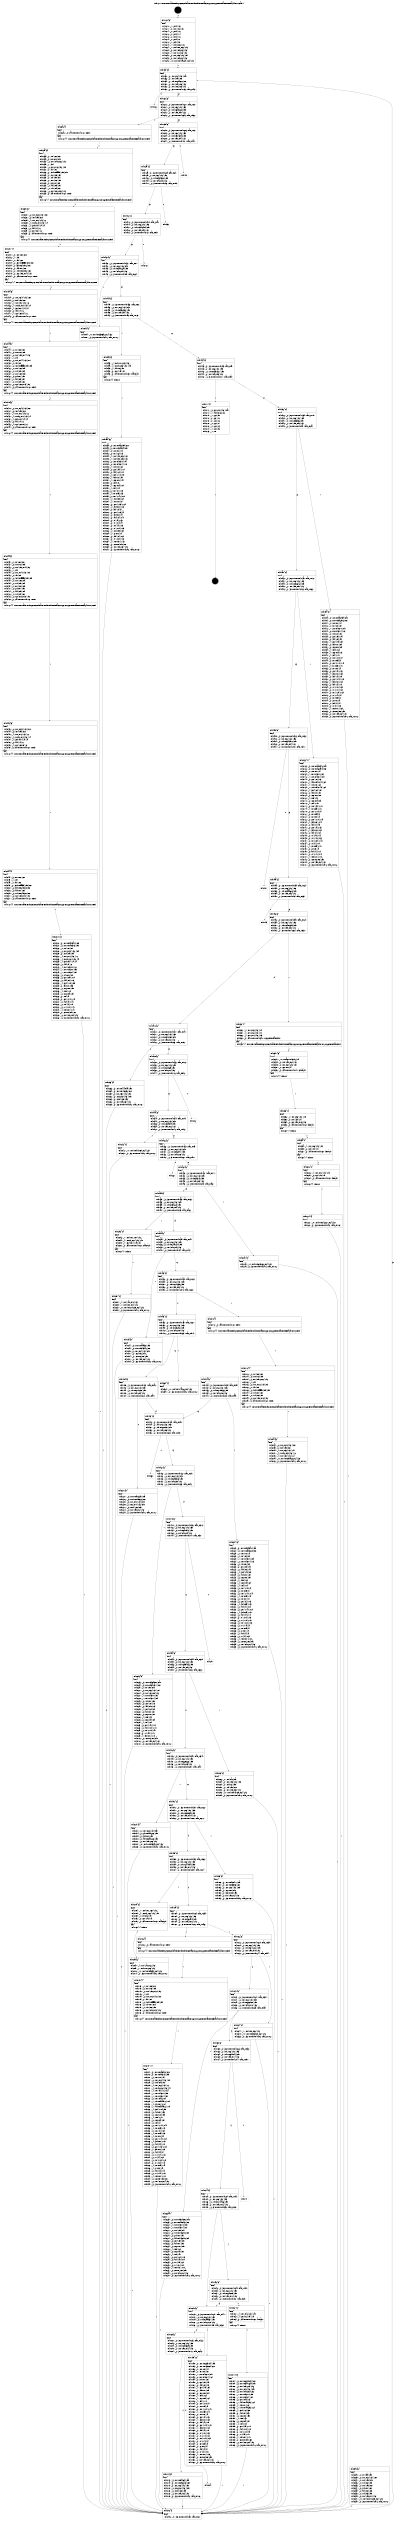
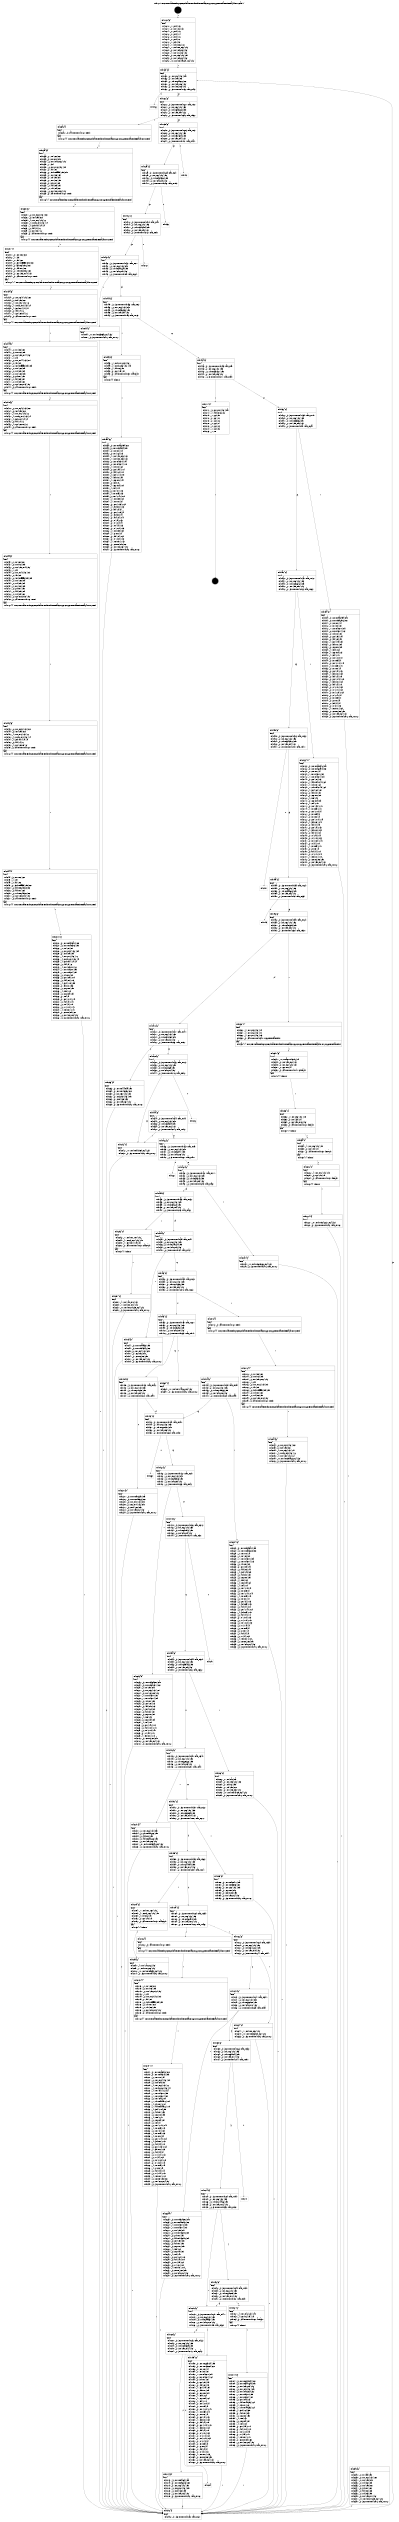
edge "0x401a2e [28]" -> "0x401a4a [28]": now "0x401a2e [28]" -> "0x402046 [15]"
